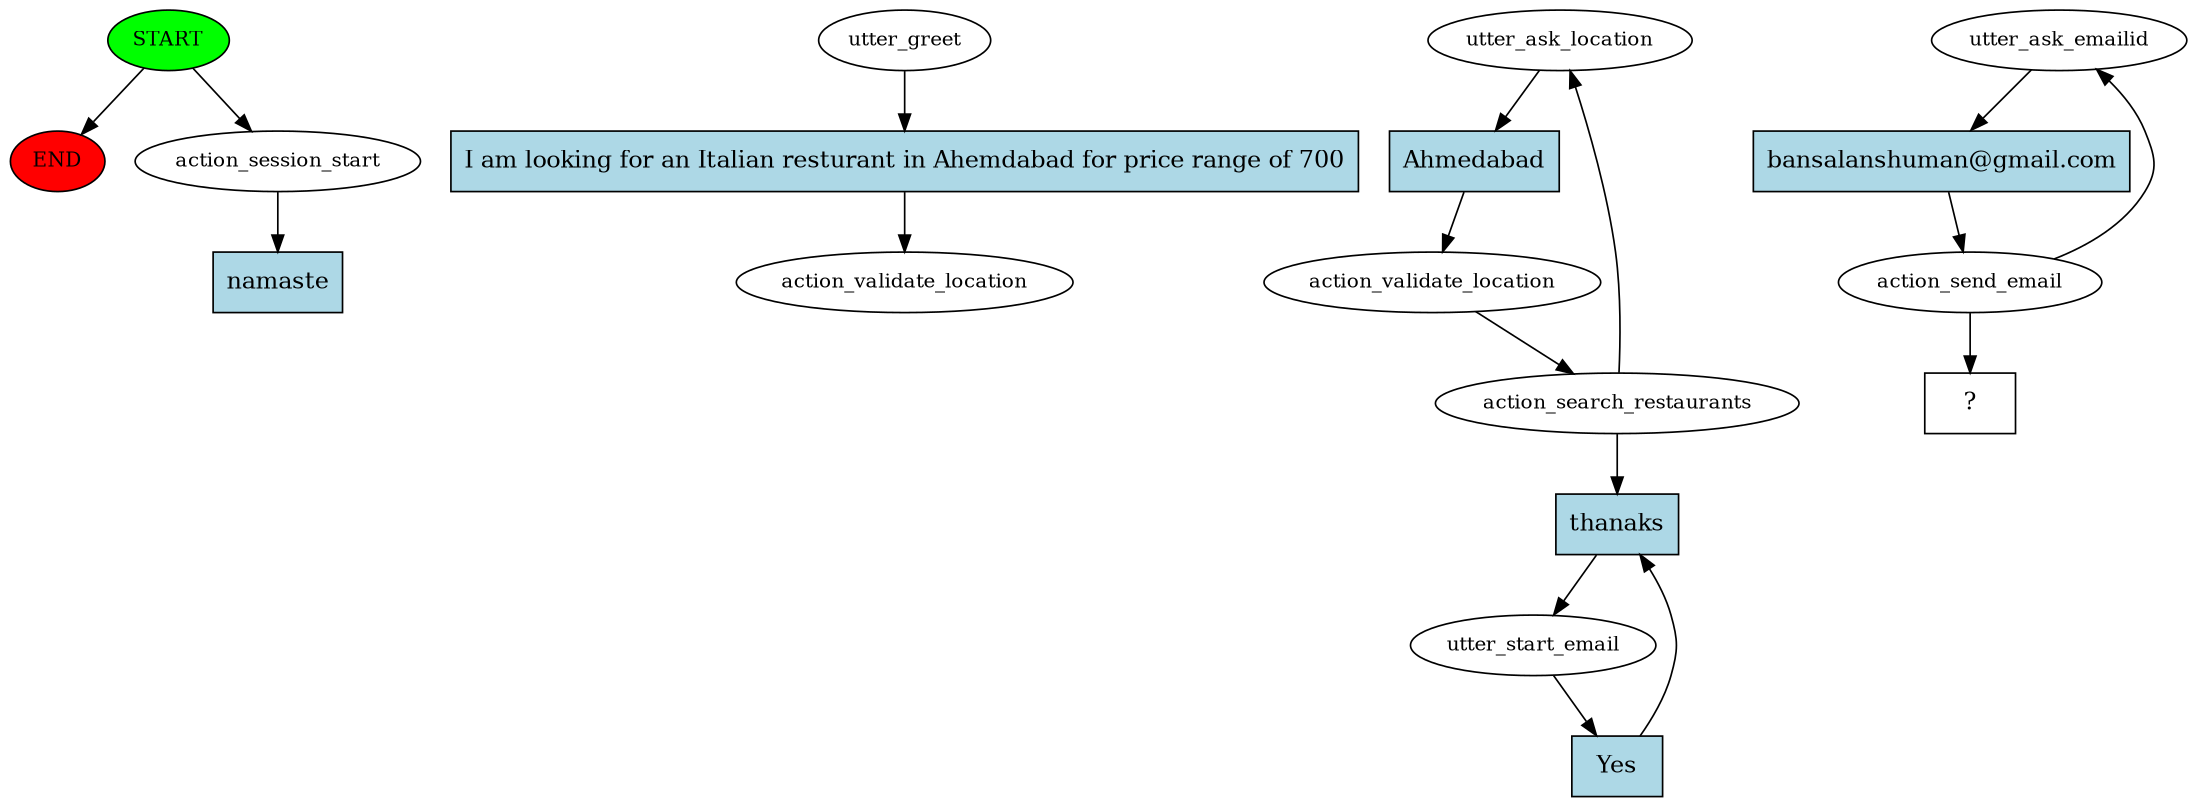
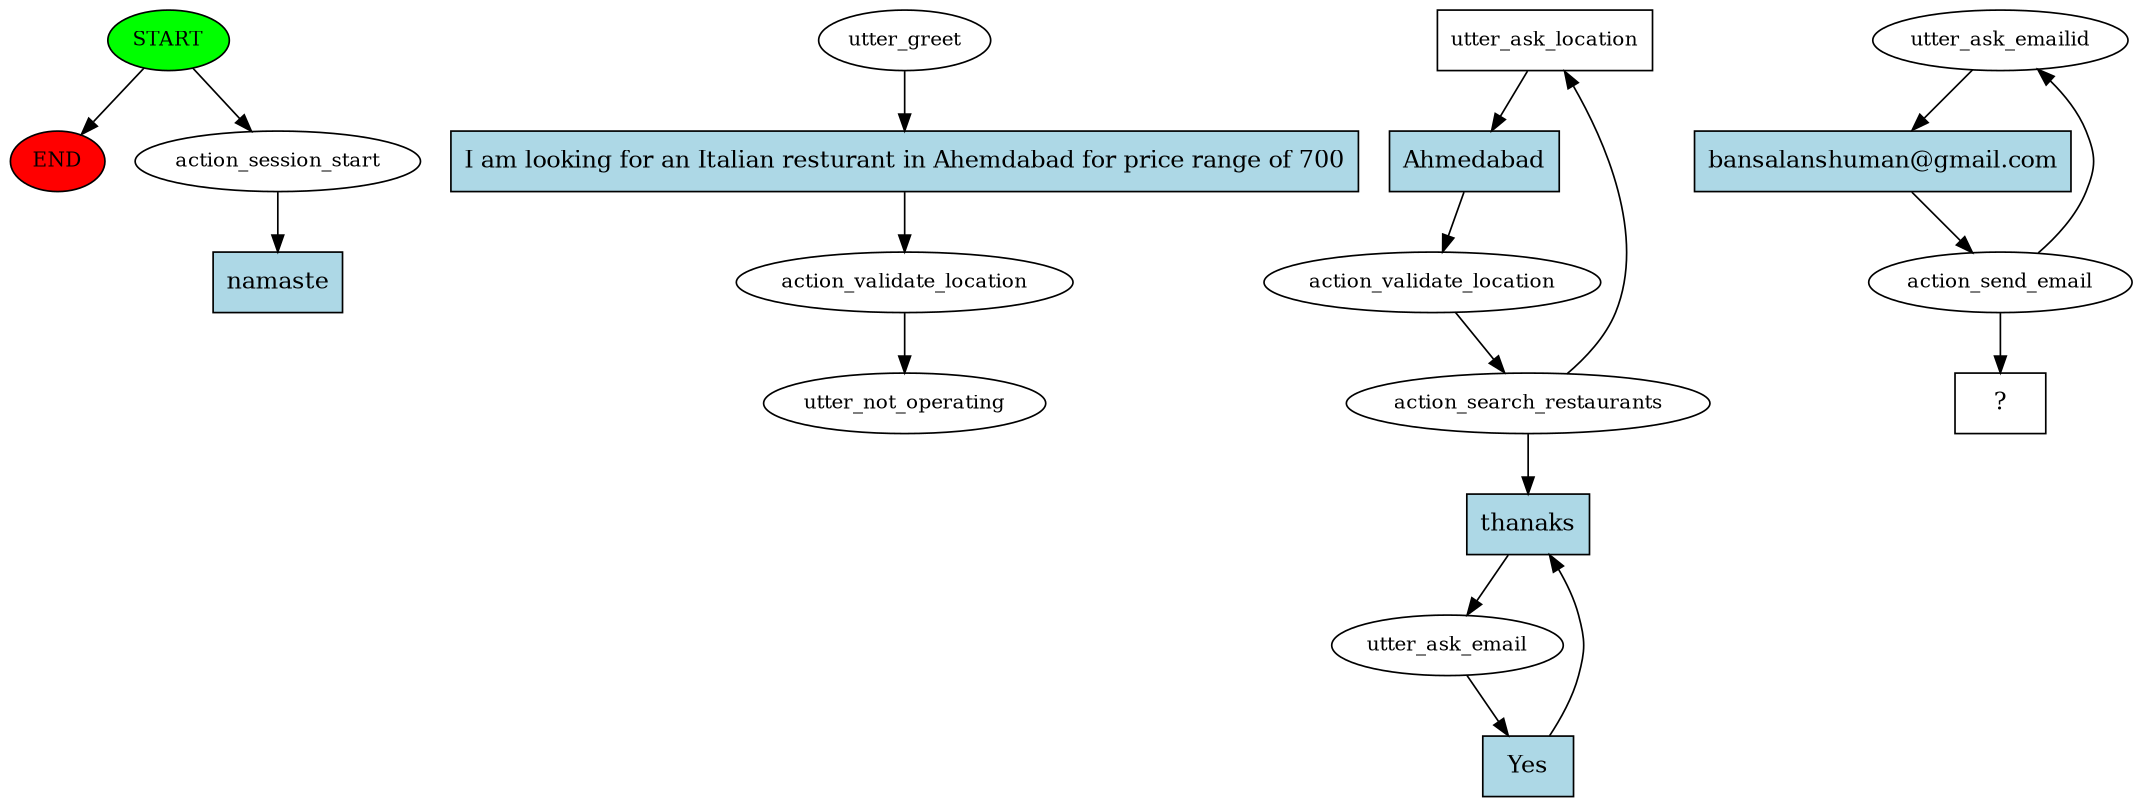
node "utter_ask_location": shape ellipse -> box
node "utter_not_operating": added
node "utter_start_email": label "utter_start_email" -> "utter_ask_email"
